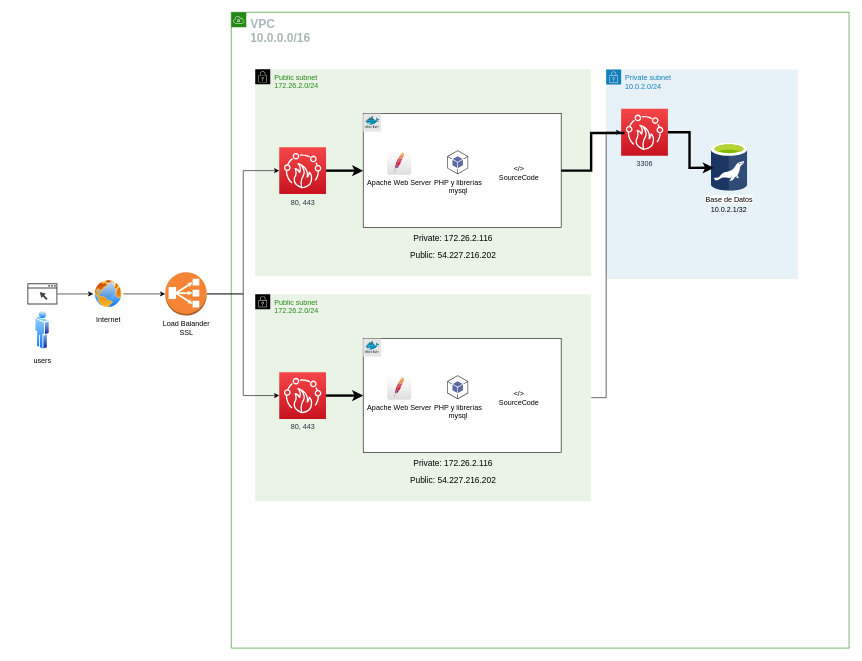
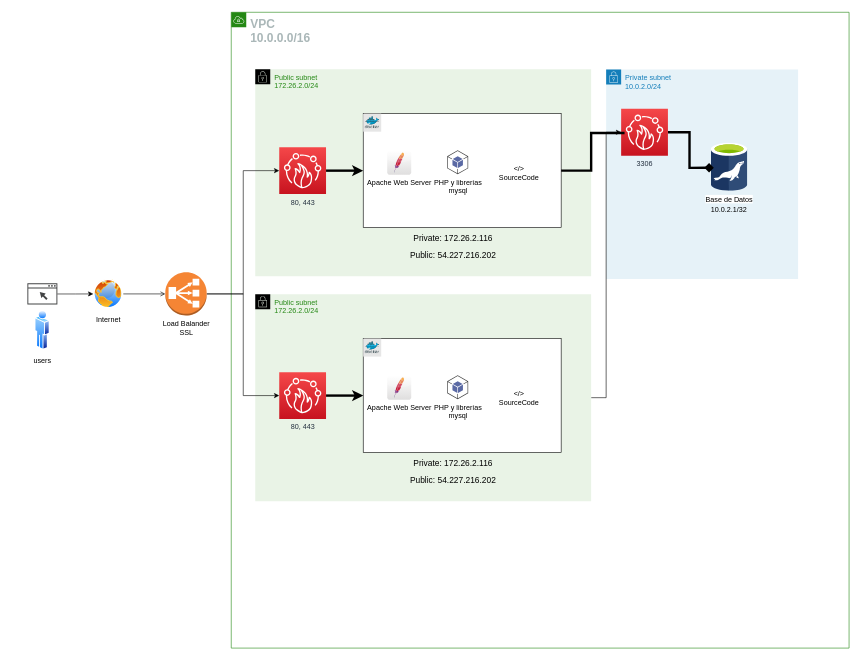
edge "3306" -> "Base de Datos": arrowhead classic -> diamond
edge "Internet" -> "Load Balander SSL": arrowhead classic -> open
